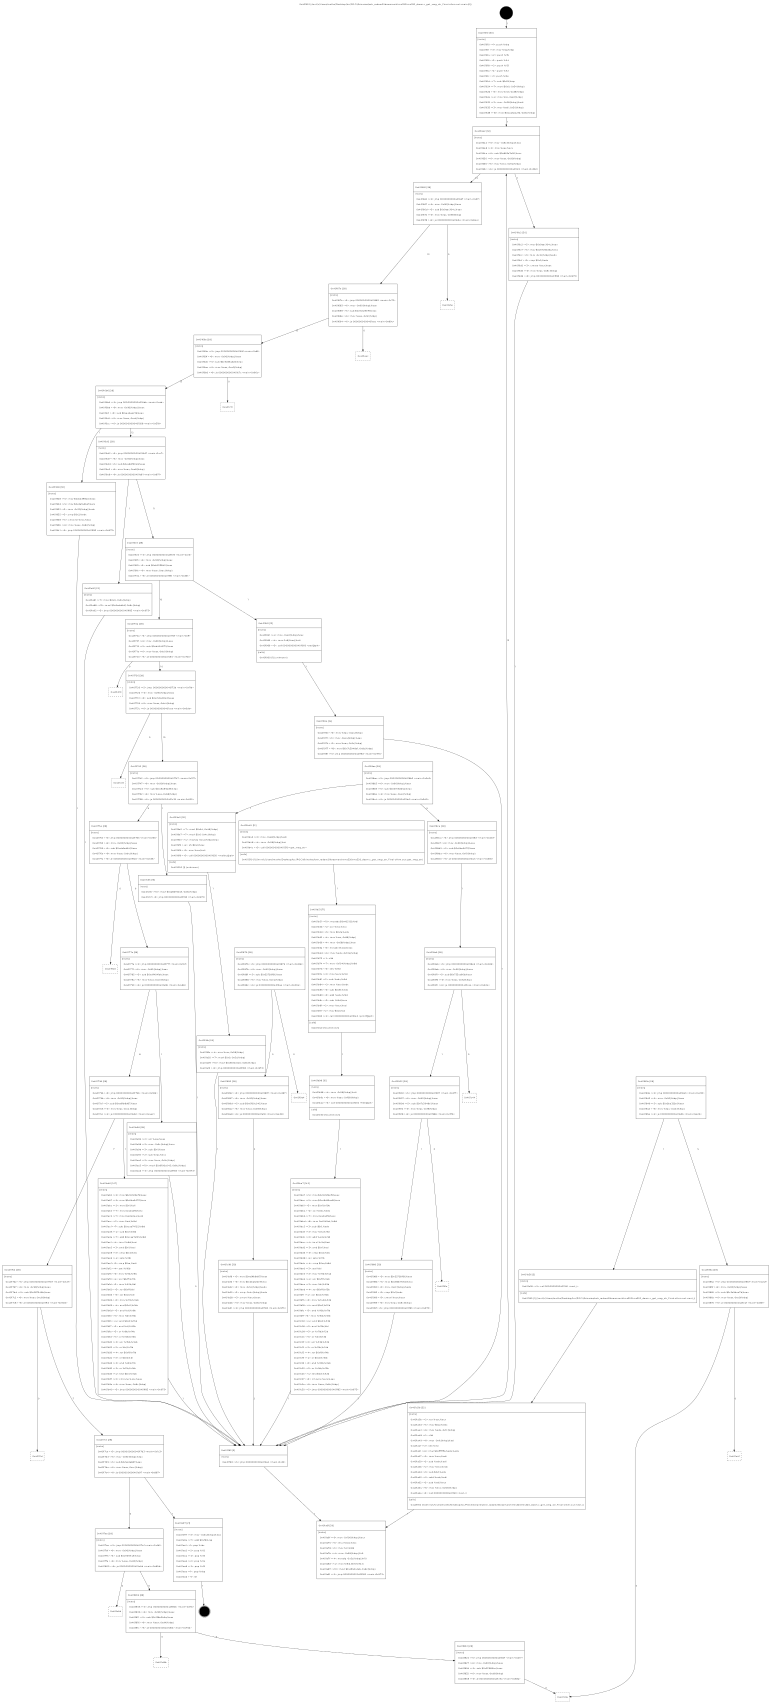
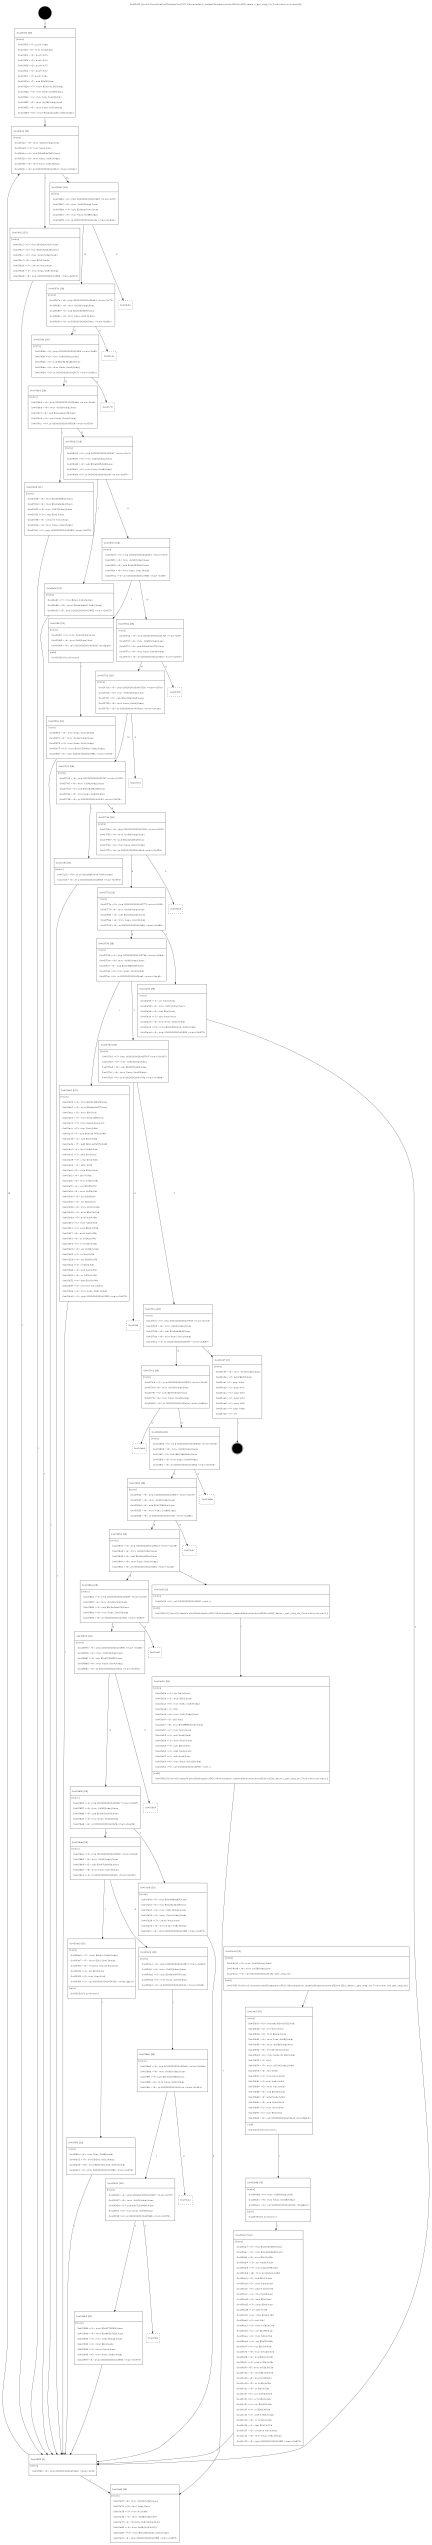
edge "0x40185a [28]" -> "0x401c9a": now "0x40185a [28]" -> "0x401876 [28]"
edge "0x401822 [28]" -> "0x40183e [28]": added, label "6"
edge "0x401892 [28]" -> "0x4018ae [28]": added, label "3"
